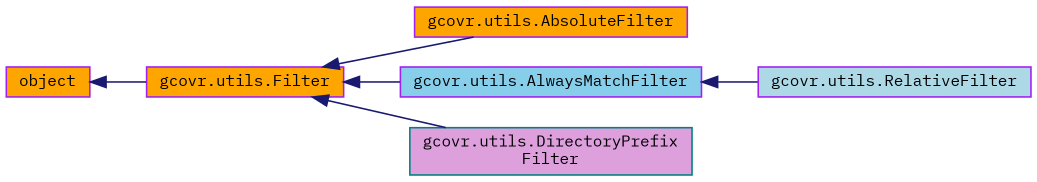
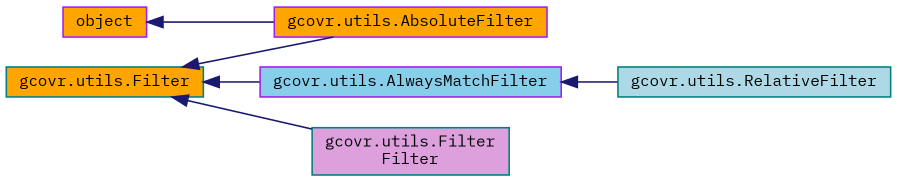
edge "gcovr.utils.Filter" -> "object": now "gcovr.utils.AbsoluteFilter" -> "object"
node "gcovr.utils.Filter": color purple -> teal
node "gcovr.utils.RelativeFilter": color purple -> teal
node "gcovr.utils.DirectoryPrefix Filter": label "gcovr.utils.DirectoryPrefix Filter" -> "gcovr.utils.Filter Filter"
